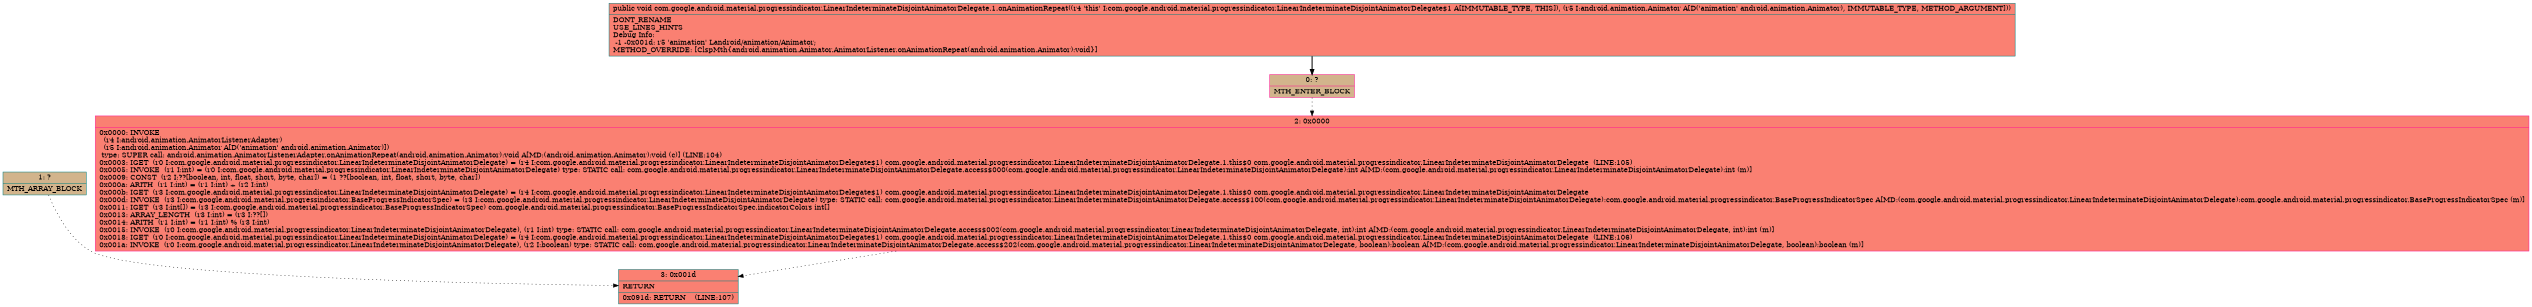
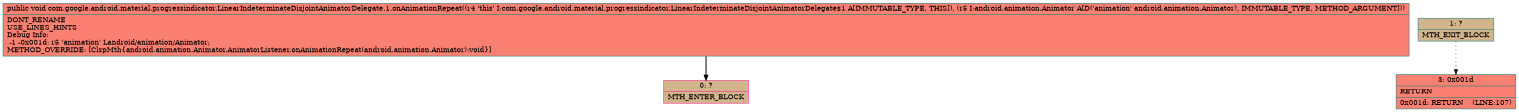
node "2: 0x0000": removed
node "1: ?": text "MTH_ARRAY_BLOCK" -> "MTH_EXIT_BLOCK"
node "3: 0x001d": text "0x091d: RETURN    (LINE:107)" -> "0x001d: RETURN    (LINE:107)"
